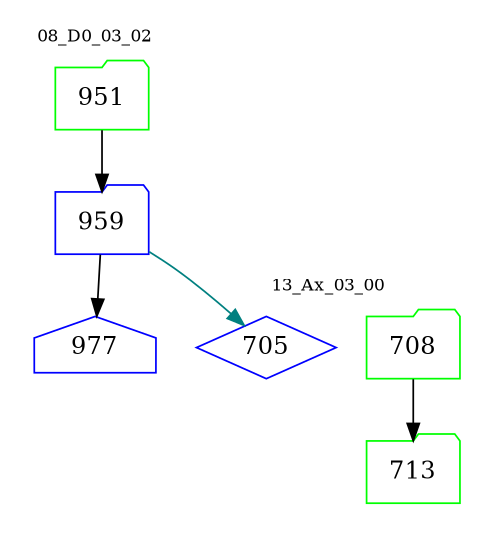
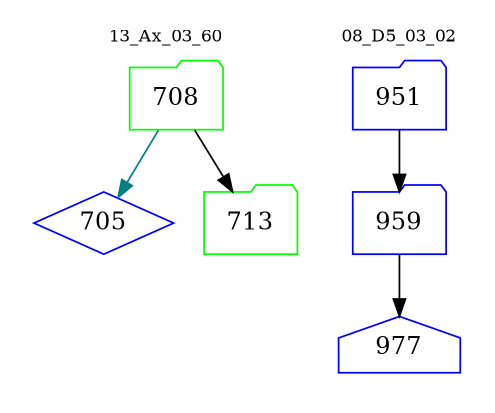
cluster "08_D0_03_02": label "08_D0_03_02" -> "08_D5_03_02"
node "951": color green -> blue
edge "959" -> "705": now "708" -> "705"
cluster "13_Ax_03_00": label "13_Ax_03_00" -> "13_Ax_03_60"
